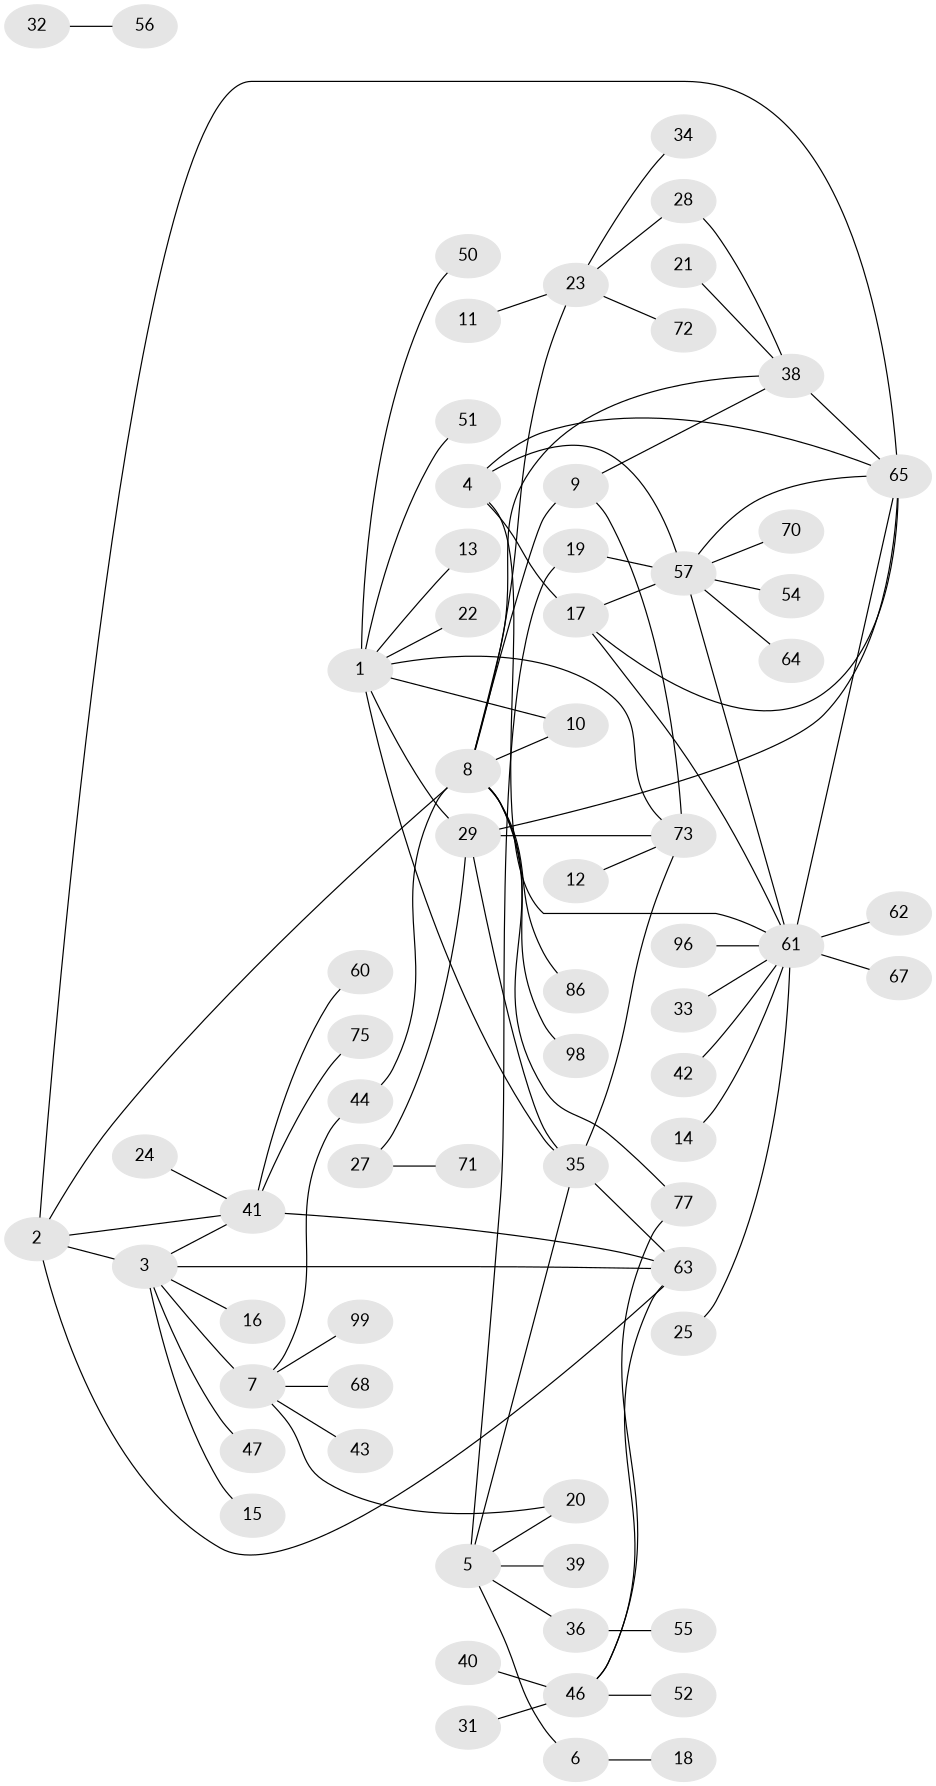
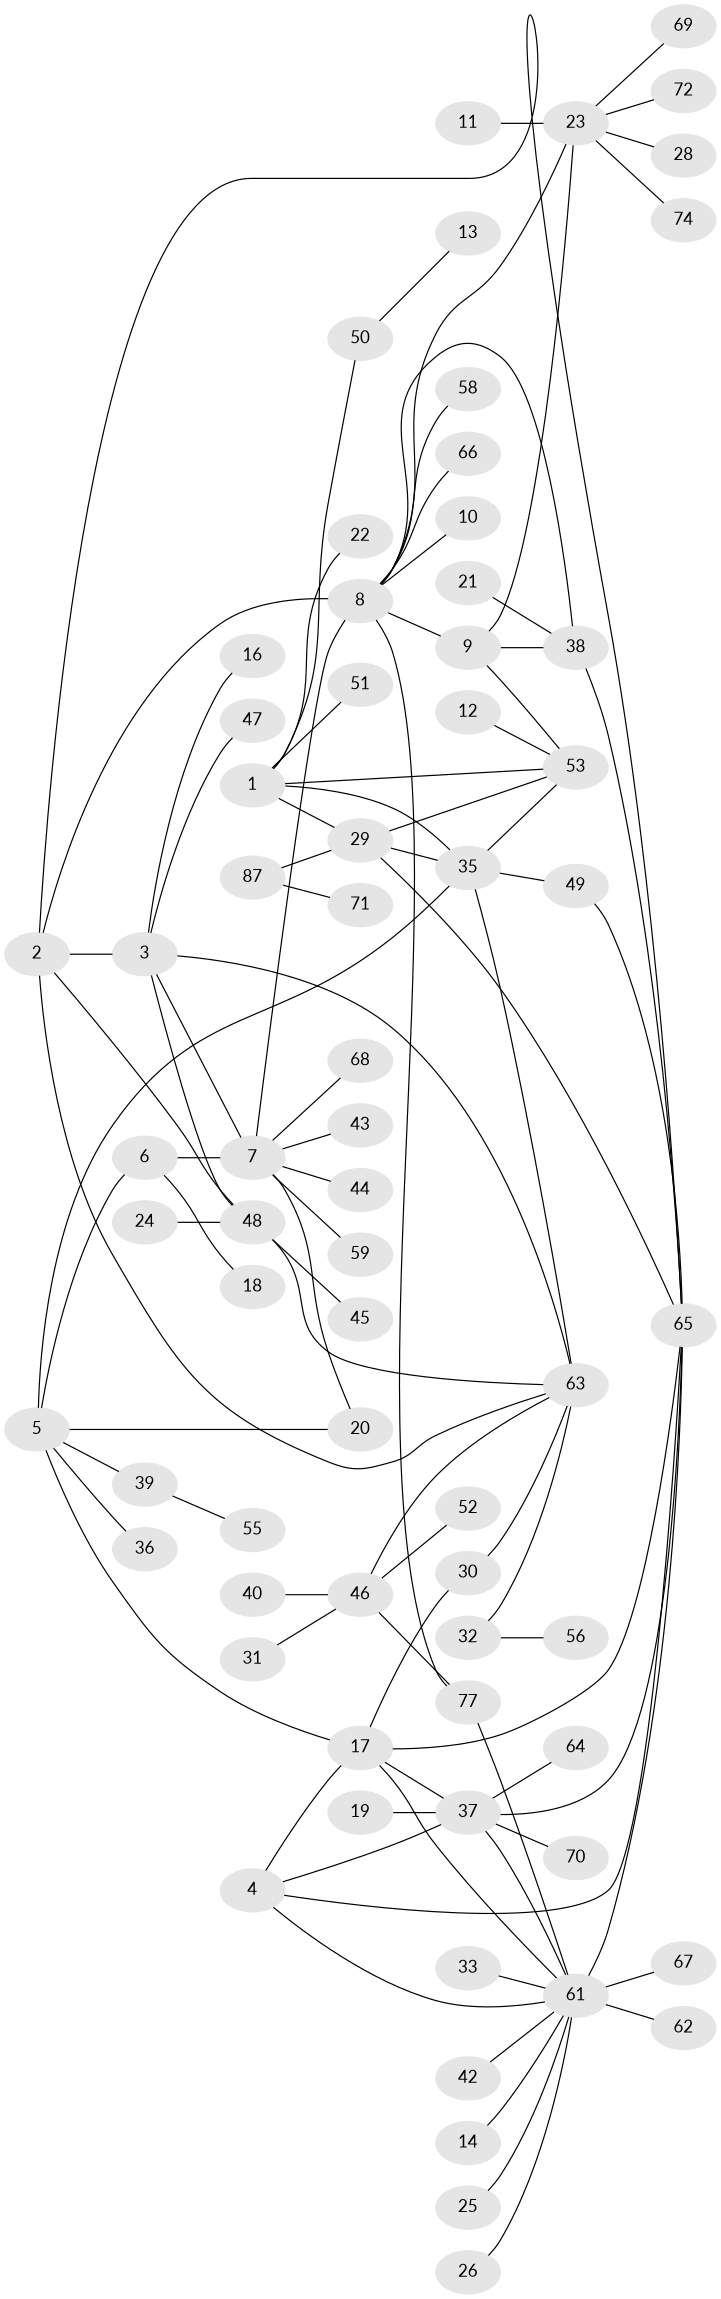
node "69": added
node "34": label "34" -> "74"
edge "28" -- "38": removed
edge "23" -- "9": added
node "57": label "57" -> "37"
node "54": removed
edge "13" -- "1": now "13" -- "50"
edge "1" -- "10": removed
node "73": label "73" -> "53"
node "49": added
edge "8" -- "44": now "8" -- "7"
node "96": label "96" -> "26"
node "60": removed
node "86": label "86" -> "66"
node "75": label "75" -> "45"
edge "19" -- "5": now "17" -- "5"
node "98": label "98" -> "58"
edge "6" -- "7": added
node "27": label "27" -> "87"
node "41": label "41" -> "48"
node "99": label "99" -> "59"
node "15": removed
edge "63" -- "32": added
node "30": added
edge "36" -- "55": now "39" -- "55"
edge "77" -- "61": added
